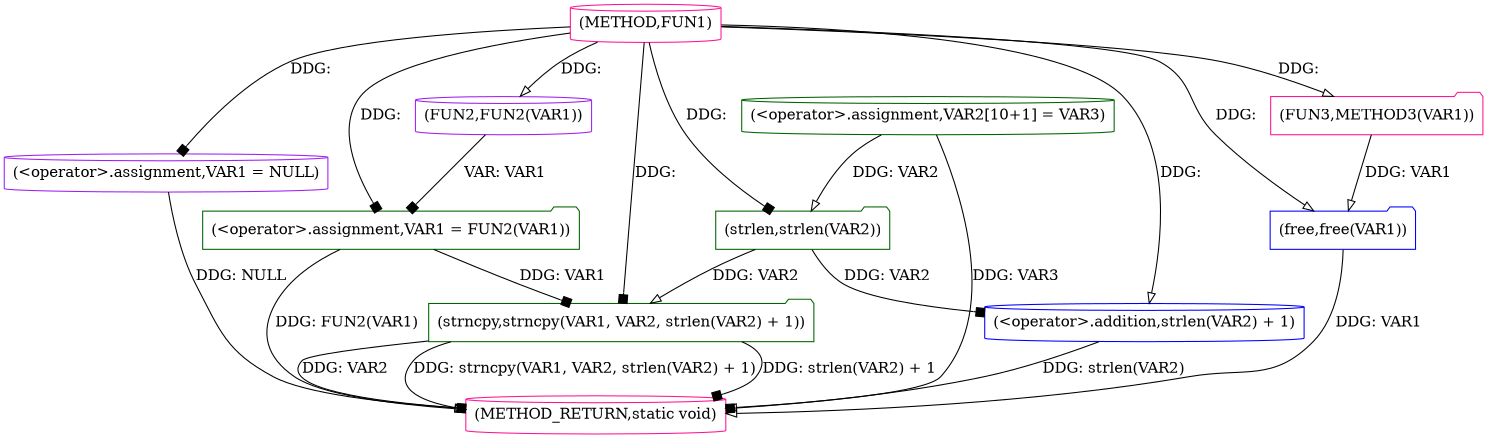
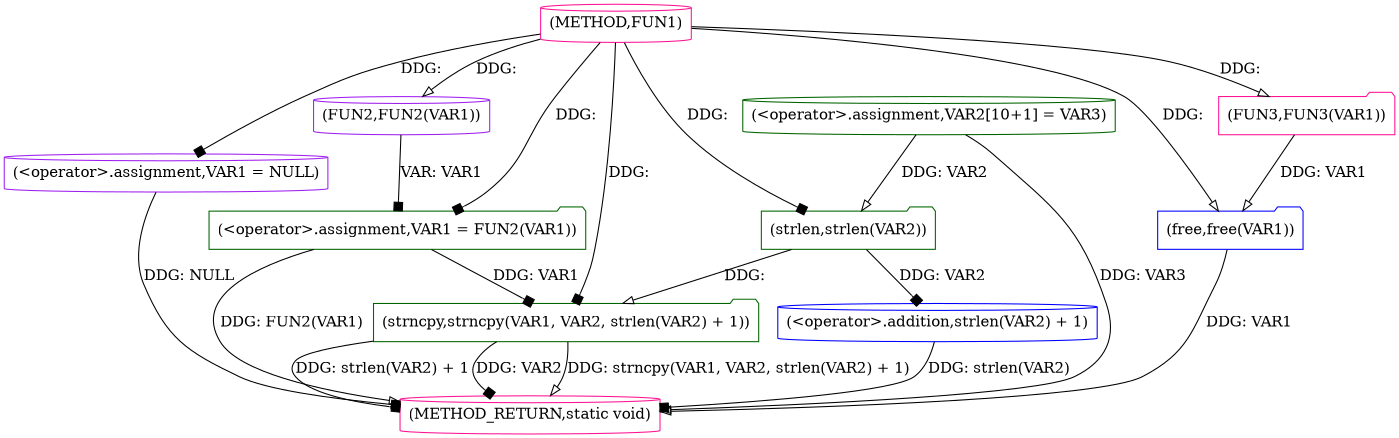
edge "(METHOD,FUN1)" -> "(<operator>.addition,strlen(VAR2) + 1)": removed, label "DDG:"
node "(FUN3,METHOD3(VAR1))": label "(FUN3,METHOD3(VAR1))" -> "(FUN3,FUN3(VAR1))"
edge "(strlen,strlen(VAR2))" -> "(strncpy,strncpy(VAR1, VAR2, strlen(VAR2) + 1))": label "DDG: VAR2" -> "DDG: "
